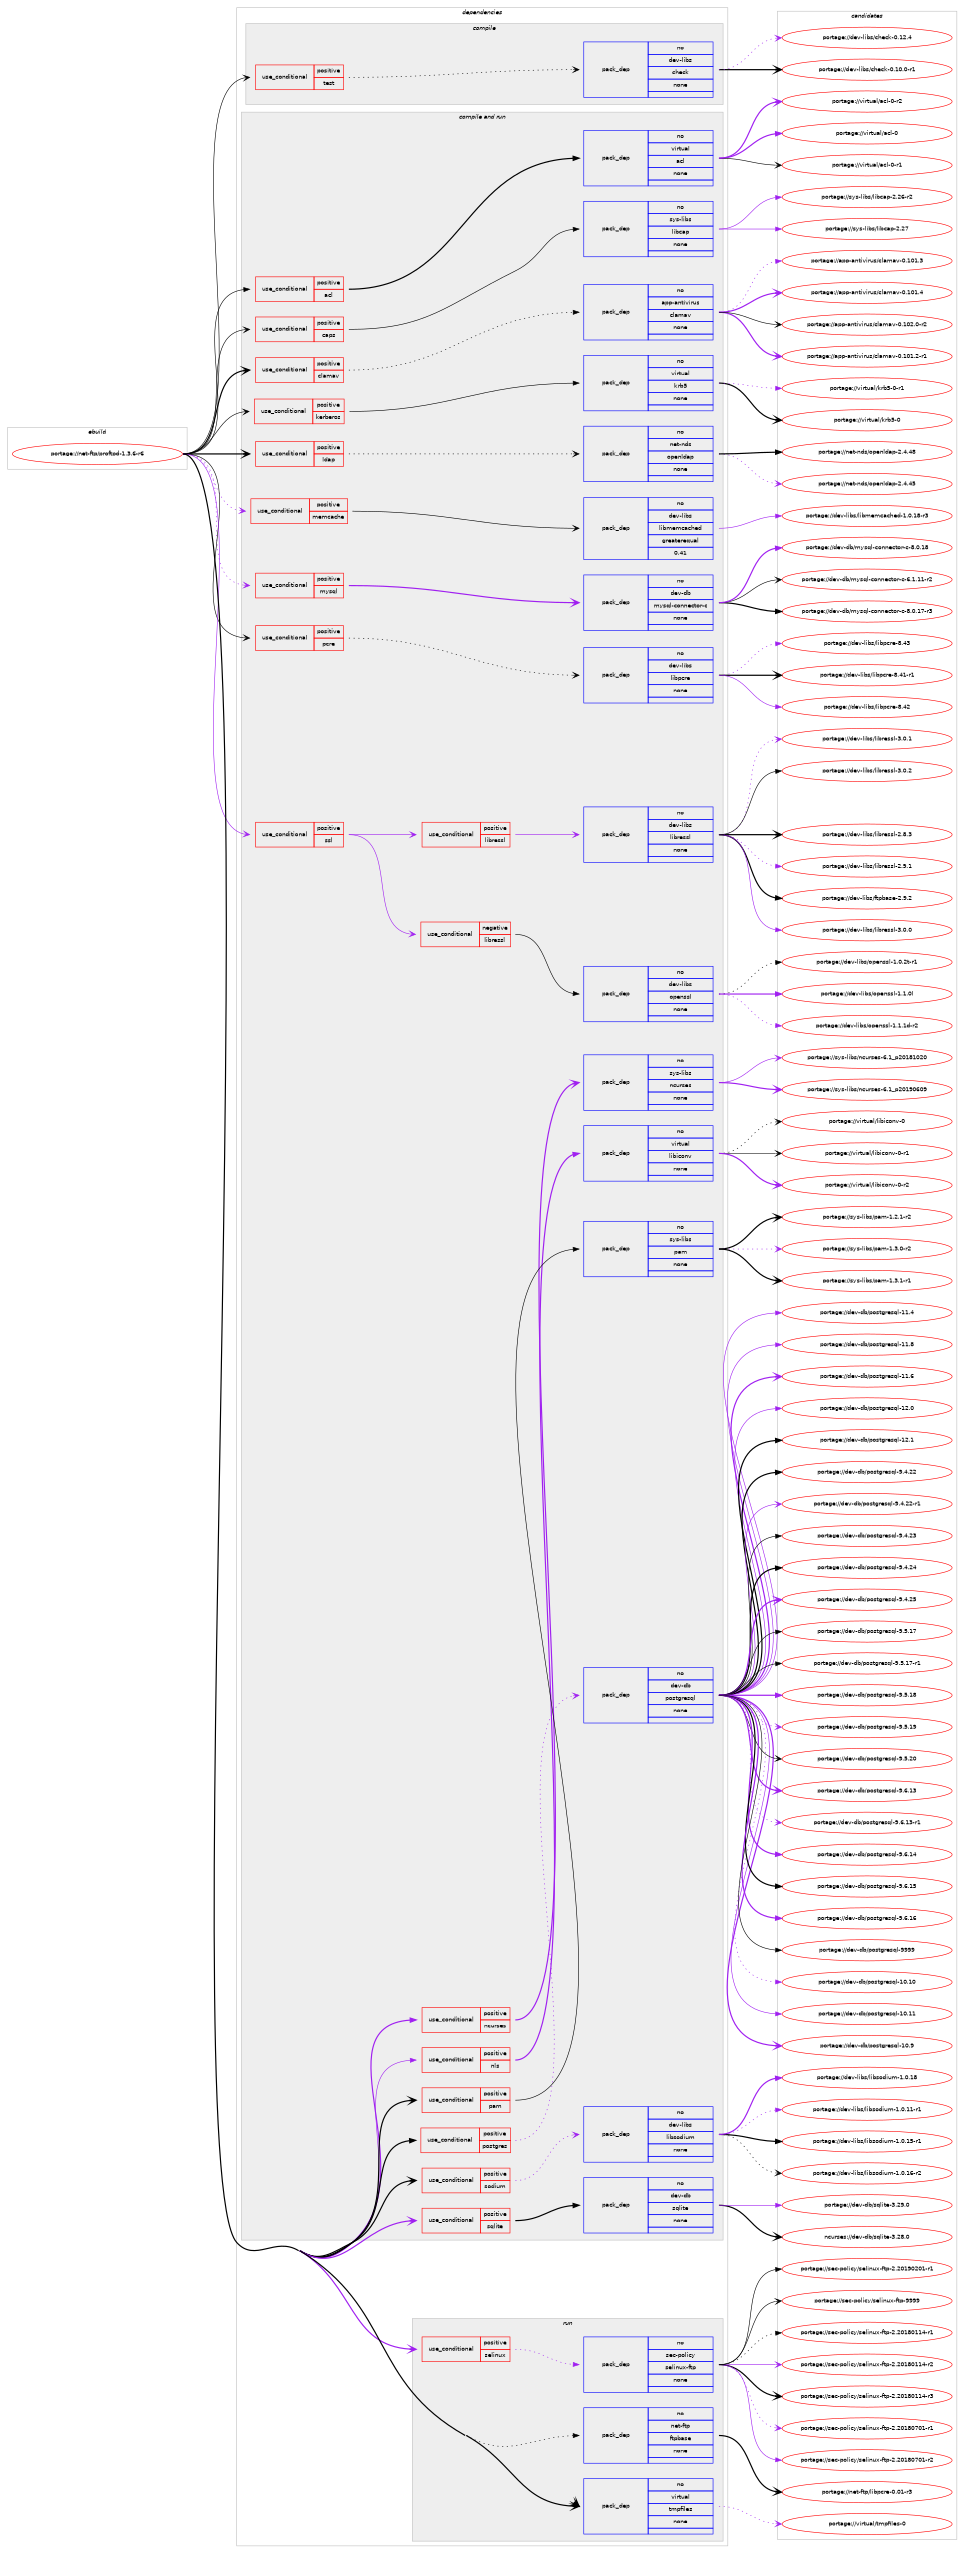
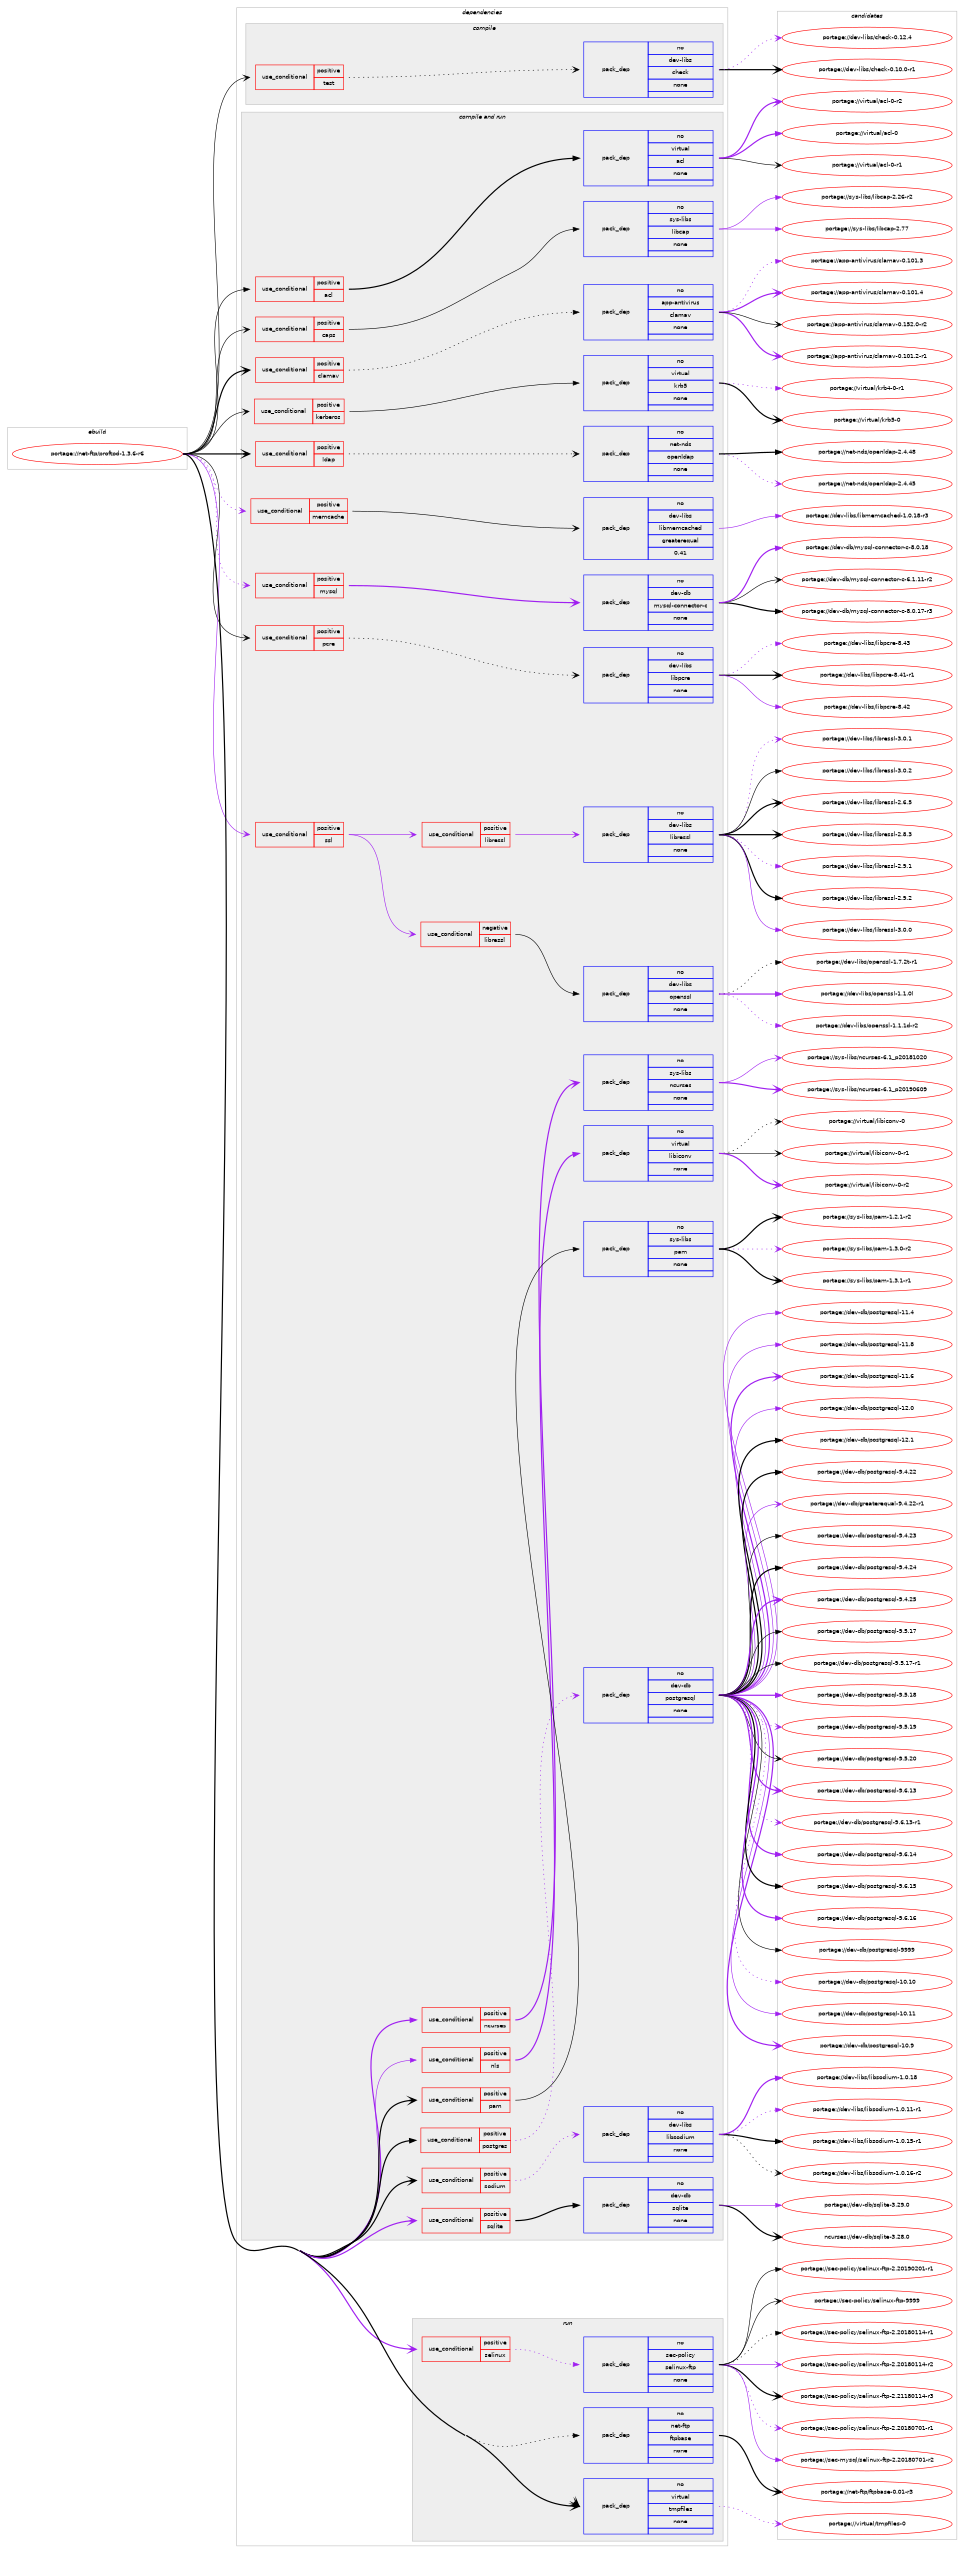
node "portage://sys-libs/libcap-2.27": label "portage://sys-libs/libcap-2.27" -> "portage://sys-libs/libcap-2.77"
node "portage://app-antivirus/clamav-0.102.0-r2": label "portage://app-antivirus/clamav-0.102.0-r2" -> "portage://app-antivirus/clamav-0.152.0-r2"
node "portage://virtual/krb5-0-r1": label "portage://virtual/krb5-0-r1" -> "portage://virtual/krb4-0-r1"
node "portage://dev-libs/libressl-2.6.5": added
node "portage://dev-libs/ftpbase-2.9.2": label "portage://dev-libs/ftpbase-2.9.2" -> "portage://dev-libs/libressl-2.9.2"
node "portage://dev-libs/openssl-1.0.2t-r1": label "portage://dev-libs/openssl-1.0.2t-r1" -> "portage://dev-libs/openssl-1.7.2t-r1"
node "portage://dev-db/postgresql-9.4.22-r1": label "portage://dev-db/postgresql-9.4.22-r1" -> "portage://dev-db/greaterequal-9.4.22-r1"
node "portage://sec-policy/selinux-ftp-2.20180114-r3": label "portage://sec-policy/selinux-ftp-2.20180114-r3" -> "portage://sec-policy/selinux-ftp-2.21180114-r3"
node "portage://sec-policy/selinux-ftp-2.20180701-r2": label "portage://sec-policy/selinux-ftp-2.20180701-r2" -> "portage://sec-mysql/selinux-ftp-2.20180701-r2"
node "portage://net-ftp/libpcre-0.01-r3": label "portage://net-ftp/libpcre-0.01-r3" -> "portage://net-ftp/ftpbase-0.01-r3"
